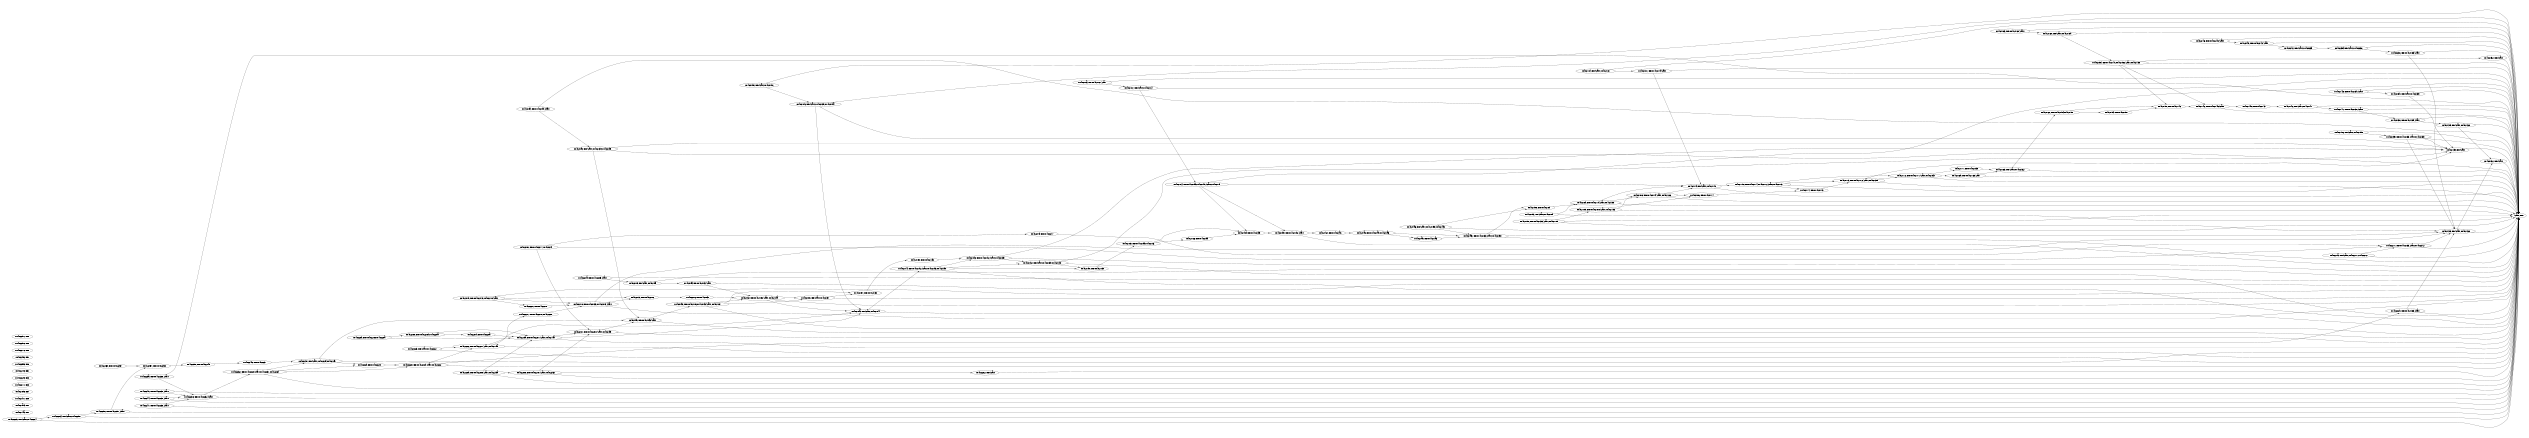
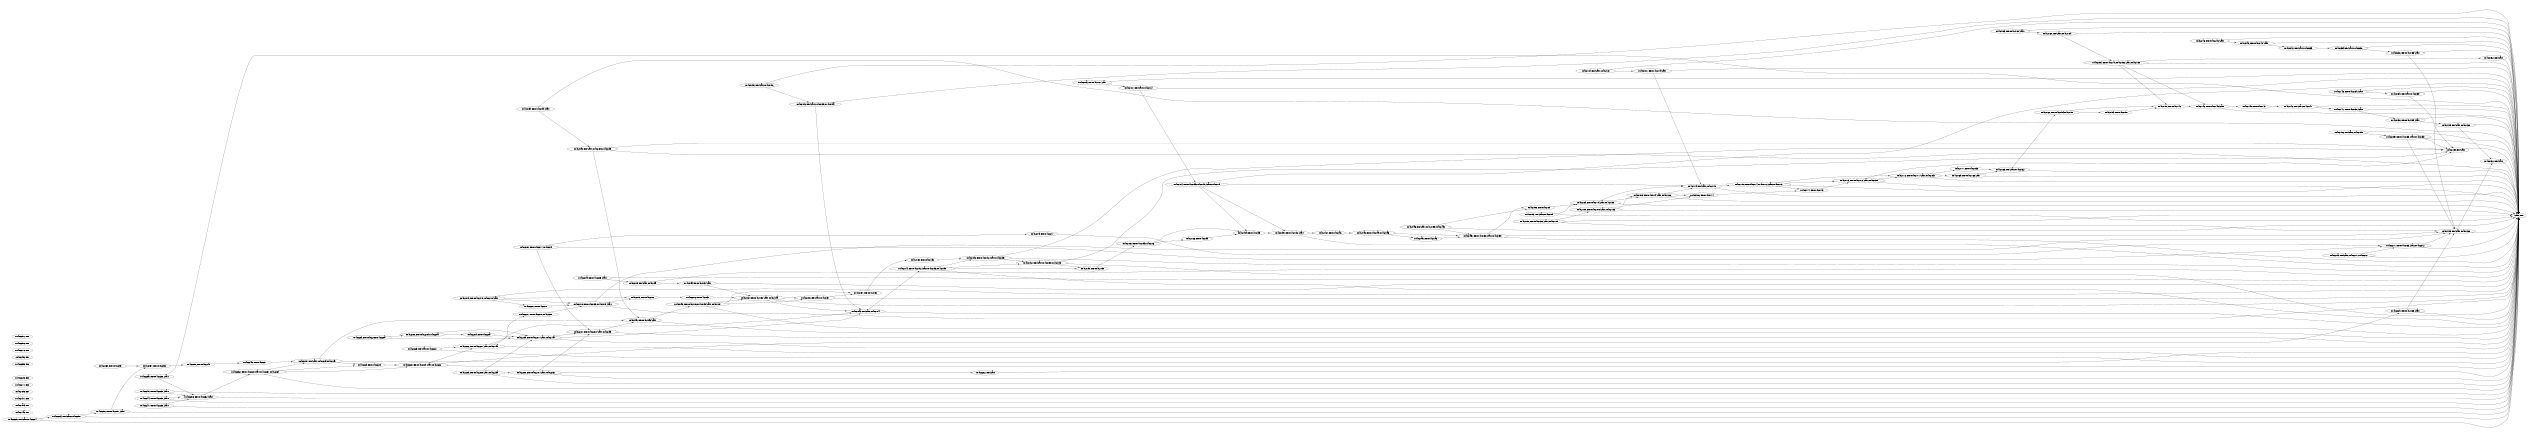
edge "004021dc; DD:Start,00402139,004021da" -> "00402139; DD:Start": removed
node "0040224e; DD:": removed
